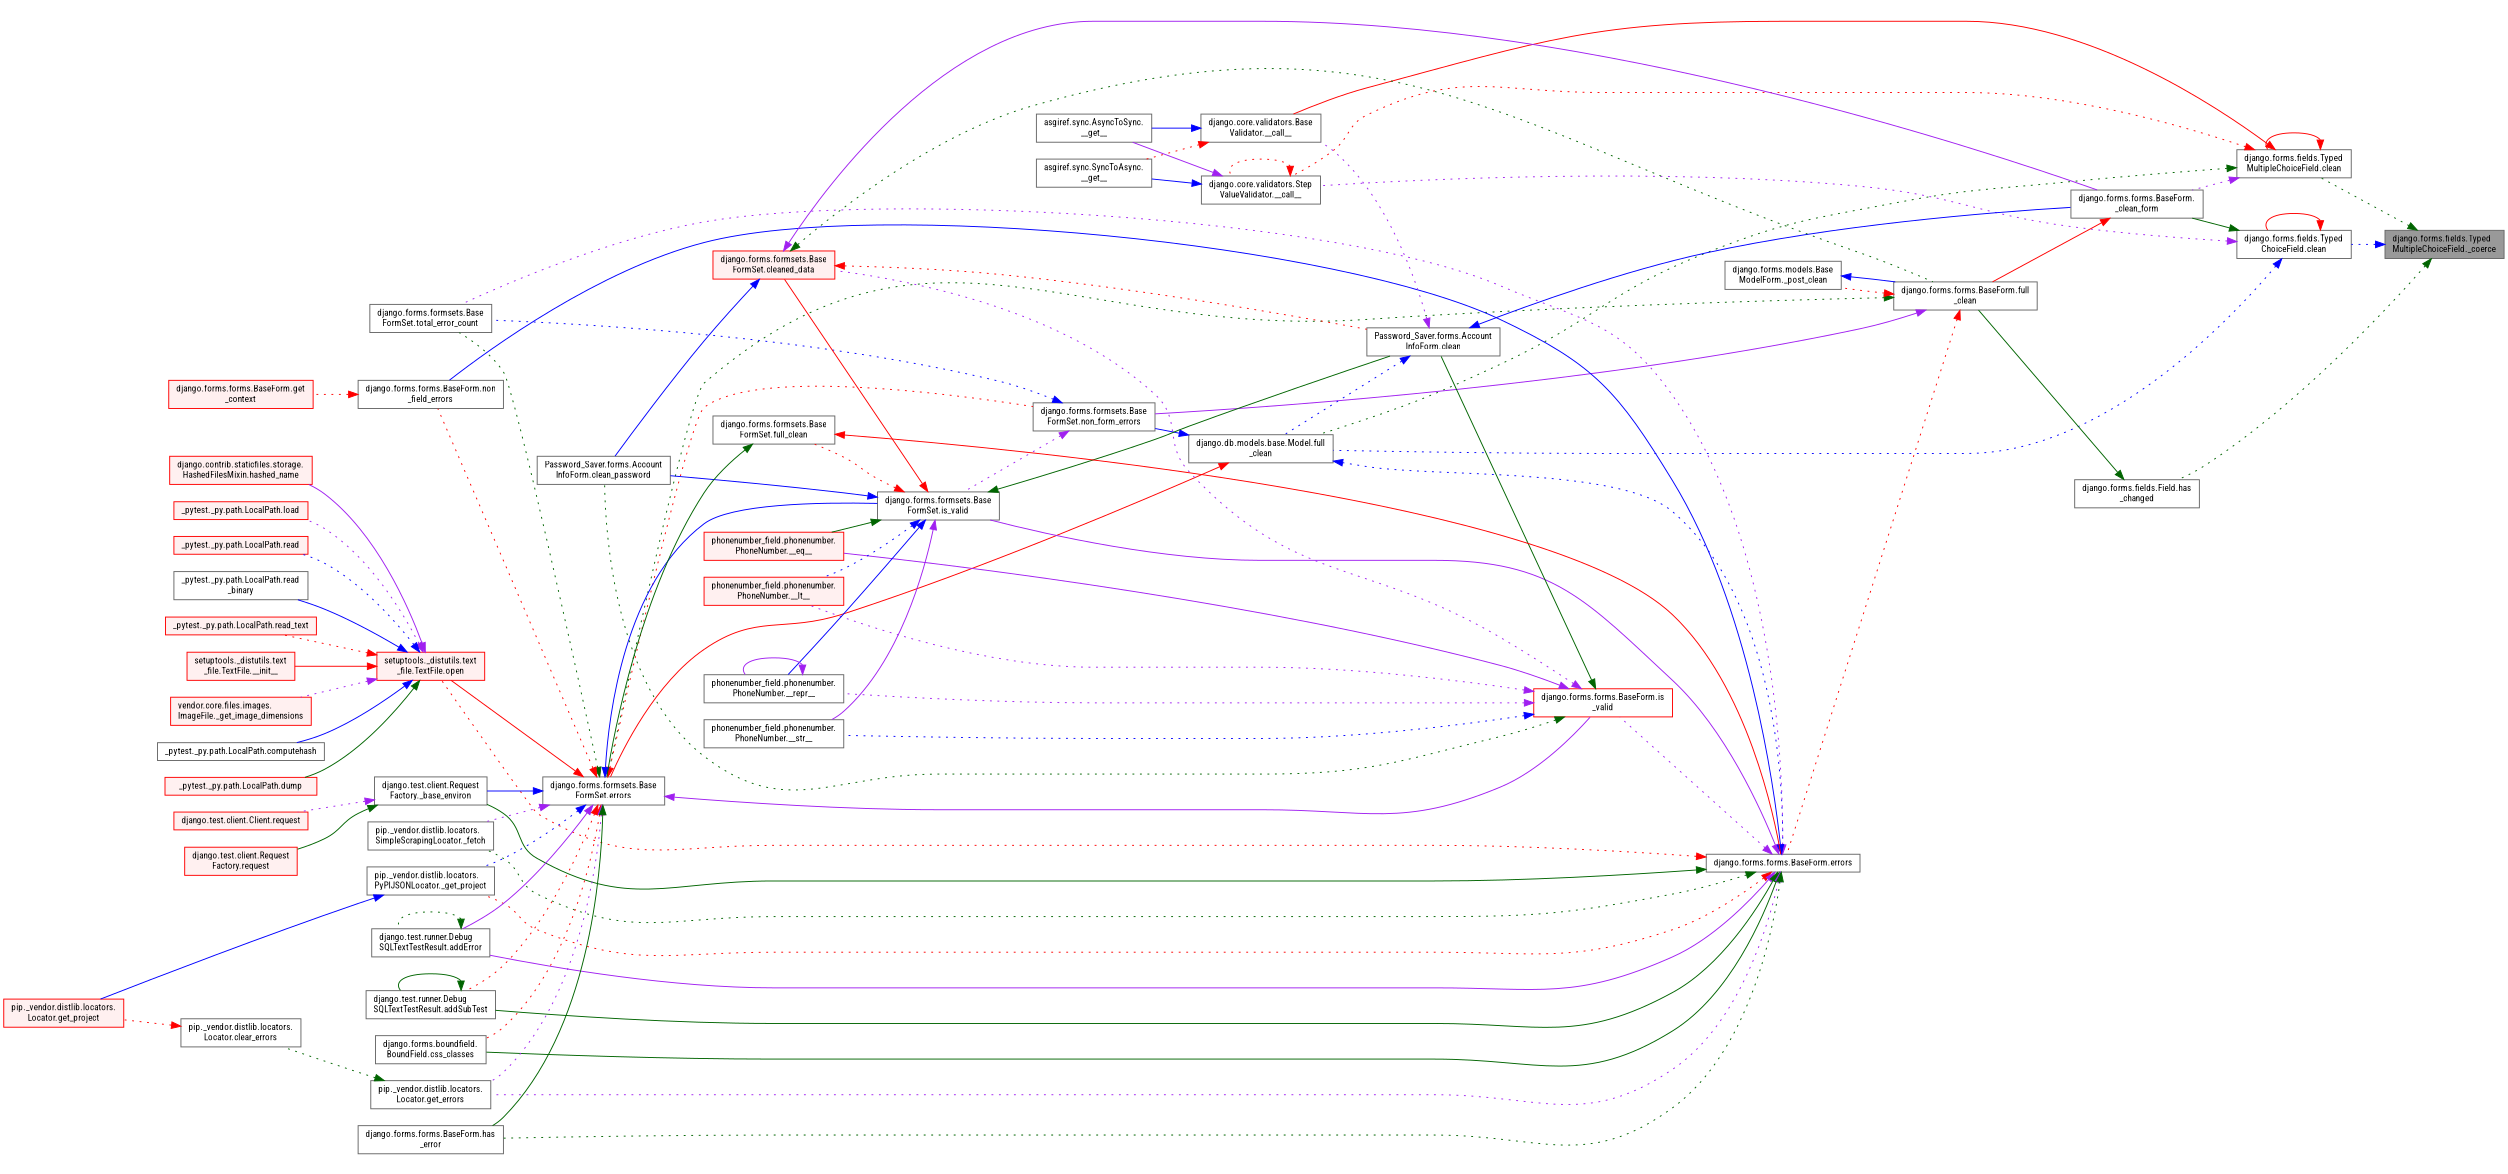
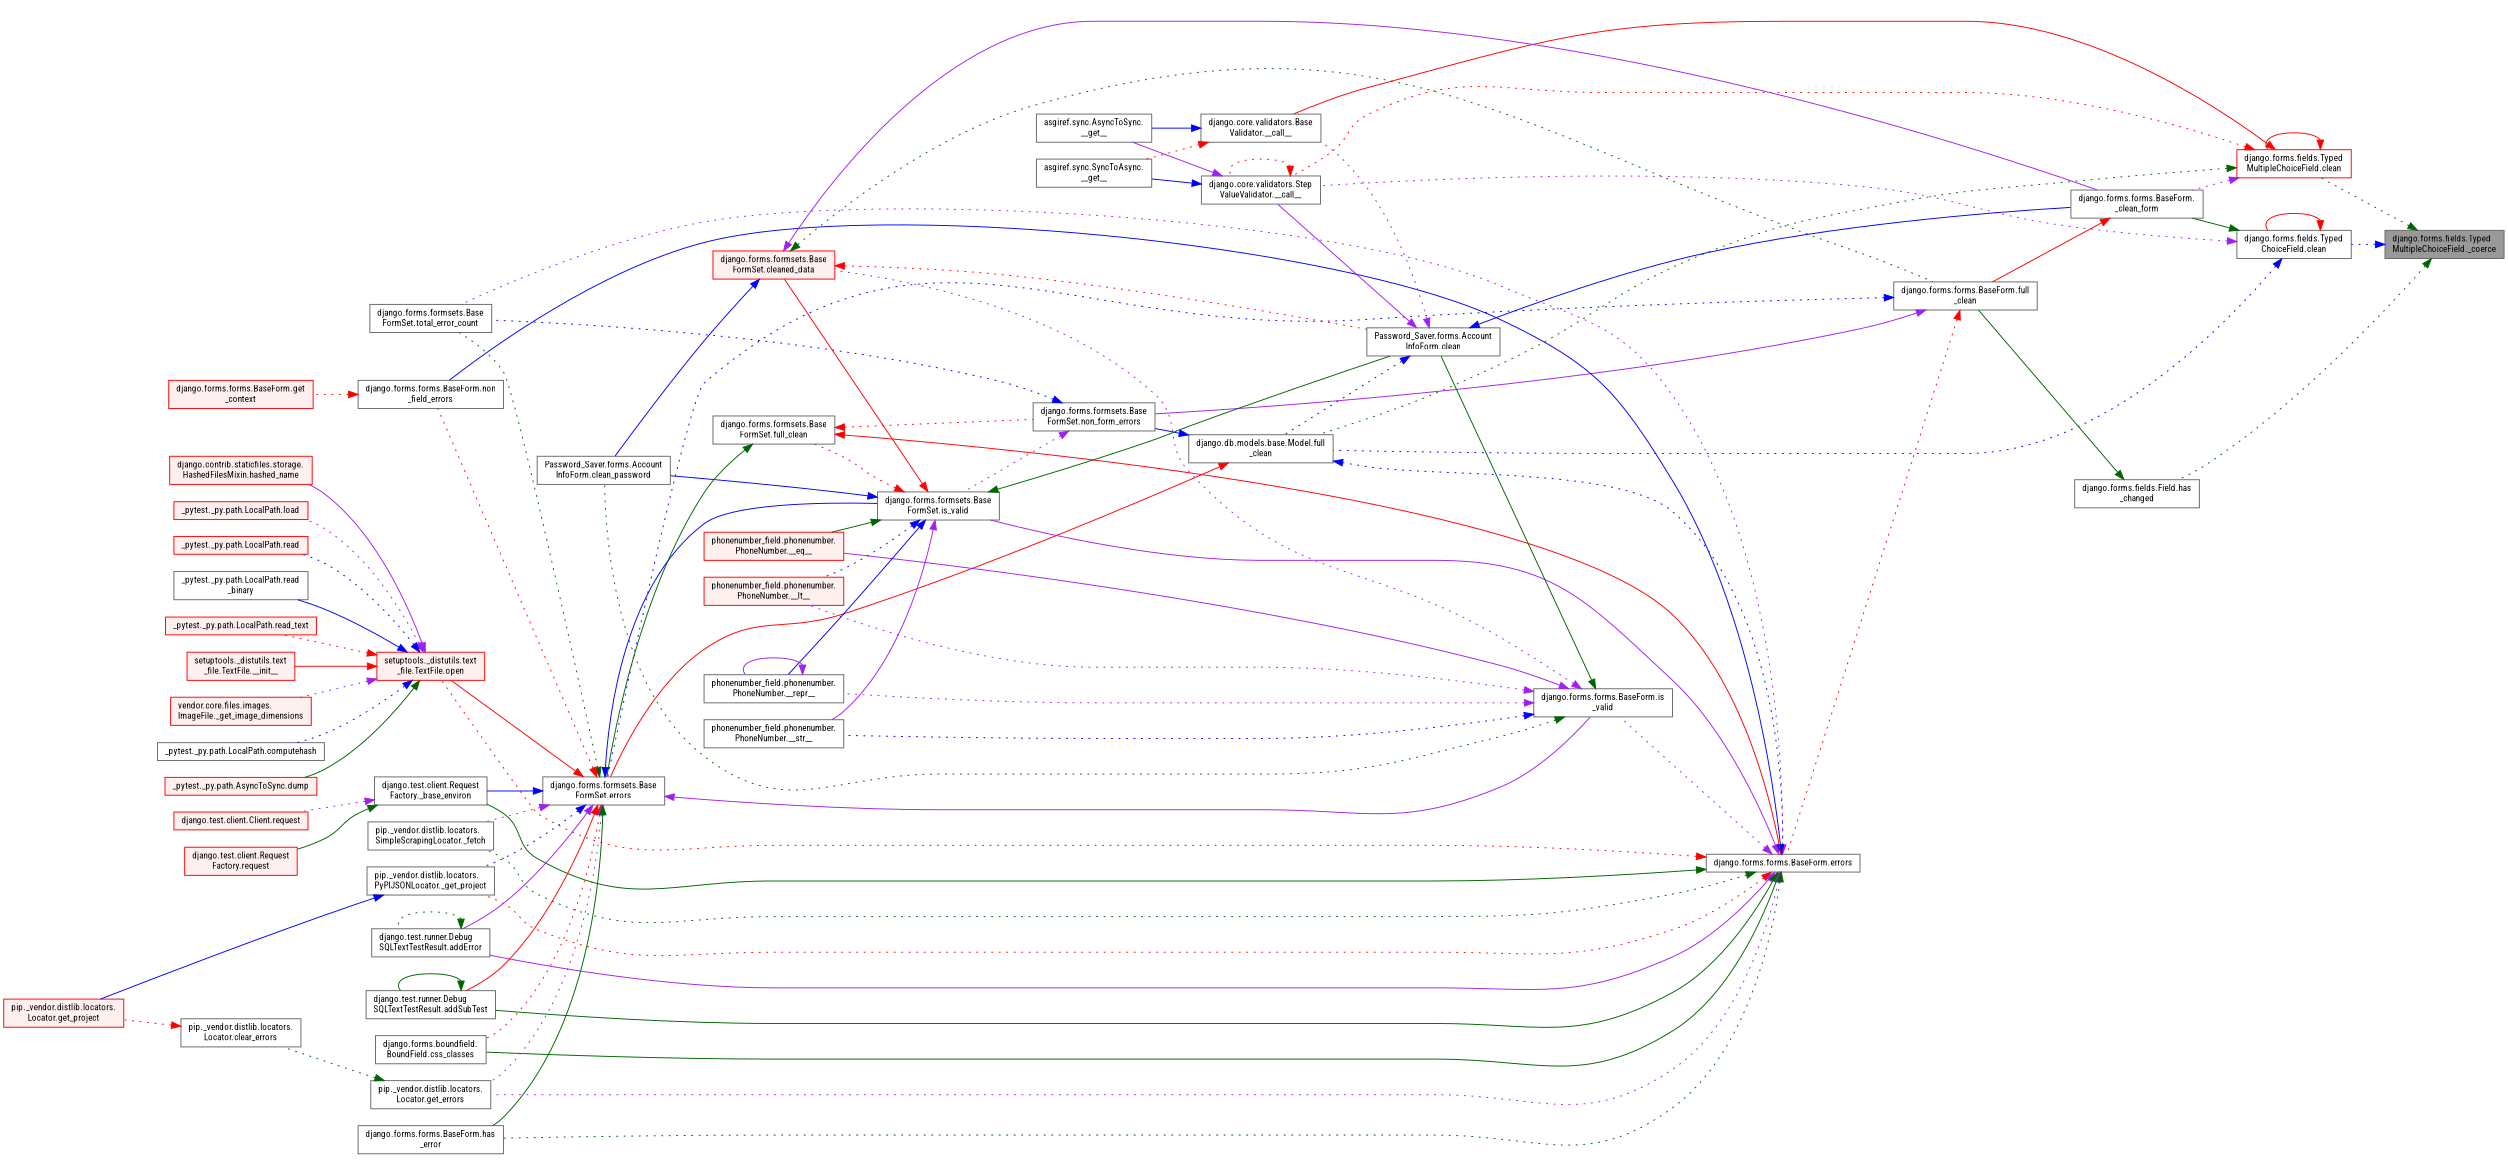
node "django.forms.fields.Typed MultipleChoiceField.clean": color grey40 -> red
edge "django.core.validators.Step ValueValidator.__call__" -> "Password_Saver.forms.Account InfoForm.clean": added
node "django.forms.models.Base ModelForm._post_clean": removed
edge "django.forms.formsets.Base FormSet.errors" -> "django.forms.forms.BaseForm.full _clean": color darkgreen -> blue
edge "django.forms.formsets.Base FormSet.non_form_errors" -> "django.forms.formsets.Base FormSet.errors": now "django.forms.formsets.Base FormSet.non_form_errors" -> "django.forms.formsets.Base FormSet.full_clean"
node "django.forms.forms.BaseForm.is _valid": color red -> grey40
edge "_pytest._py.path.LocalPath.computehash" -> "setuptools._distutils.text _file.TextFile.open": style solid -> dotted
node "_pytest._py.path.LocalPath.dump": label "_pytest._py.path.LocalPath.dump" -> "_pytest._py.path.AsyncToSync.dump"
edge "django.test.runner.Debug SQLTextTestResult.addSubTest" -> "django.forms.formsets.Base FormSet.errors": style dotted -> solid
